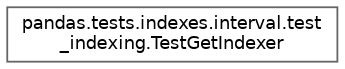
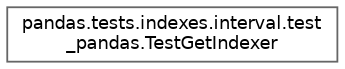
node "pandas.tests.indexes.interval.test _indexing.TestGetIndexer": label "pandas.tests.indexes.interval.test _indexing.TestGetIndexer" -> "pandas.tests.indexes.interval.test _pandas.TestGetIndexer"
